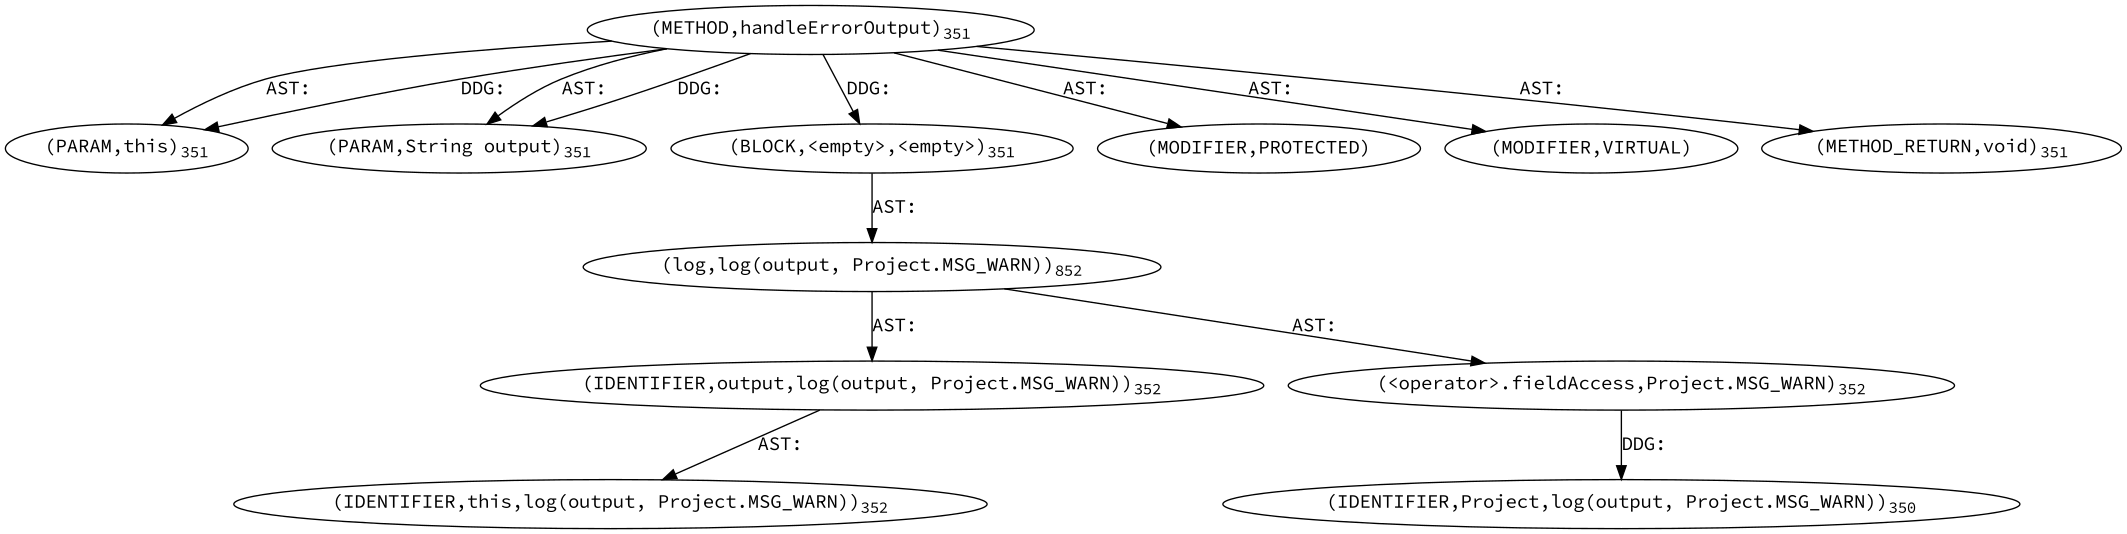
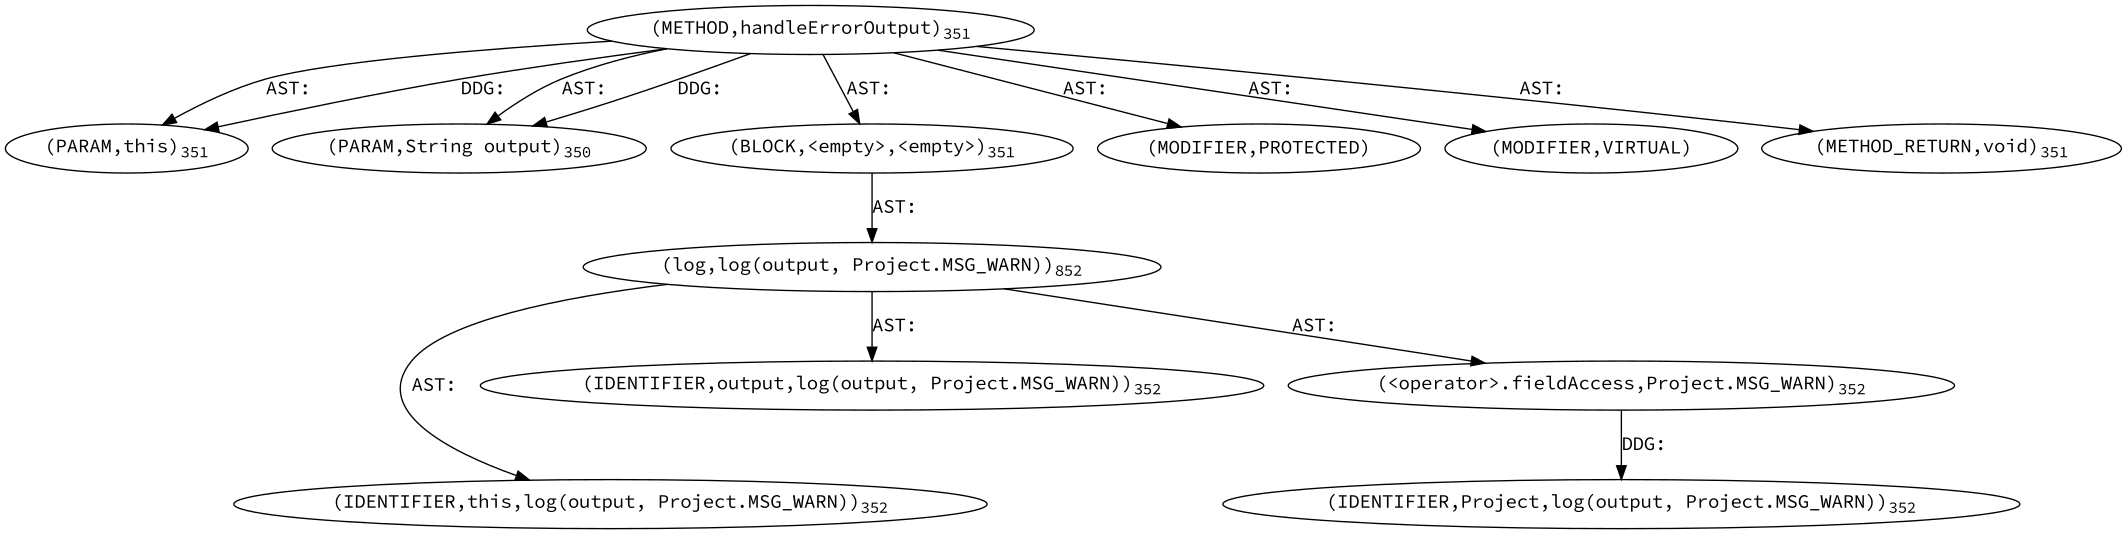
edge "(METHOD,handleErrorOutput)" -> "(BLOCK,<empty>,<empty>)": label "DDG: " -> "AST: "
node "(PARAM,String output)": text "351" -> "350"
edge "(IDENTIFIER,output,log(output, Project.MSG_WARN))" -> "(IDENTIFIER,this,log(output, Project.MSG_WARN))": now "(log,log(output, Project.MSG_WARN))" -> "(IDENTIFIER,this,log(output, Project.MSG_WARN))"
node "(IDENTIFIER,Project,log(output, Project.MSG_WARN))": text "350" -> "352"
